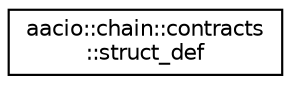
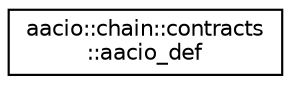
node "aacio::chain::contracts ::struct_def": label "aacio::chain::contracts ::struct_def" -> "aacio::chain::contracts ::aacio_def"
